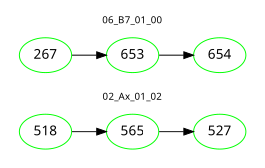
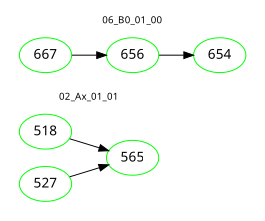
cluster "06_B7_01_00": label "06_B7_01_00" -> "06_B0_01_00"
node "267": label "267" -> "667"
node "653": label "653" -> "656"
cluster "02_Ax_01_02": label "02_Ax_01_02" -> "02_Ax_01_01"
edge "565" -> "527": reversed
